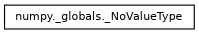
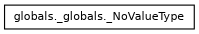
node "numpy._globals._NoValueType": label "numpy._globals._NoValueType" -> "globals._globals._NoValueType"
